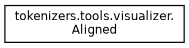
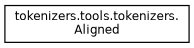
node "tokenizers.tools.visualizer. Aligned": label "tokenizers.tools.visualizer. Aligned" -> "tokenizers.tools.tokenizers. Aligned"
